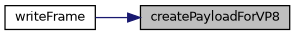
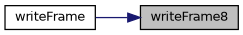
node "createPayloadForVP8": label "createPayloadForVP8" -> "writeFrame8"
